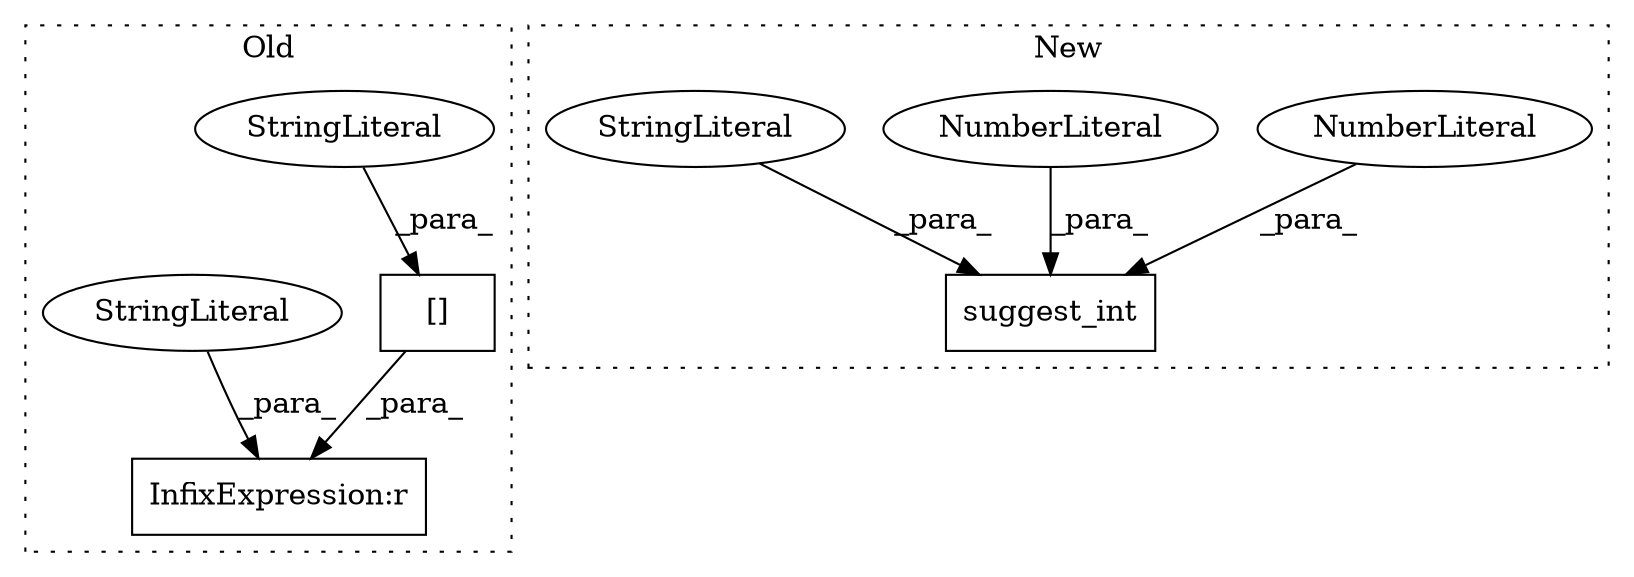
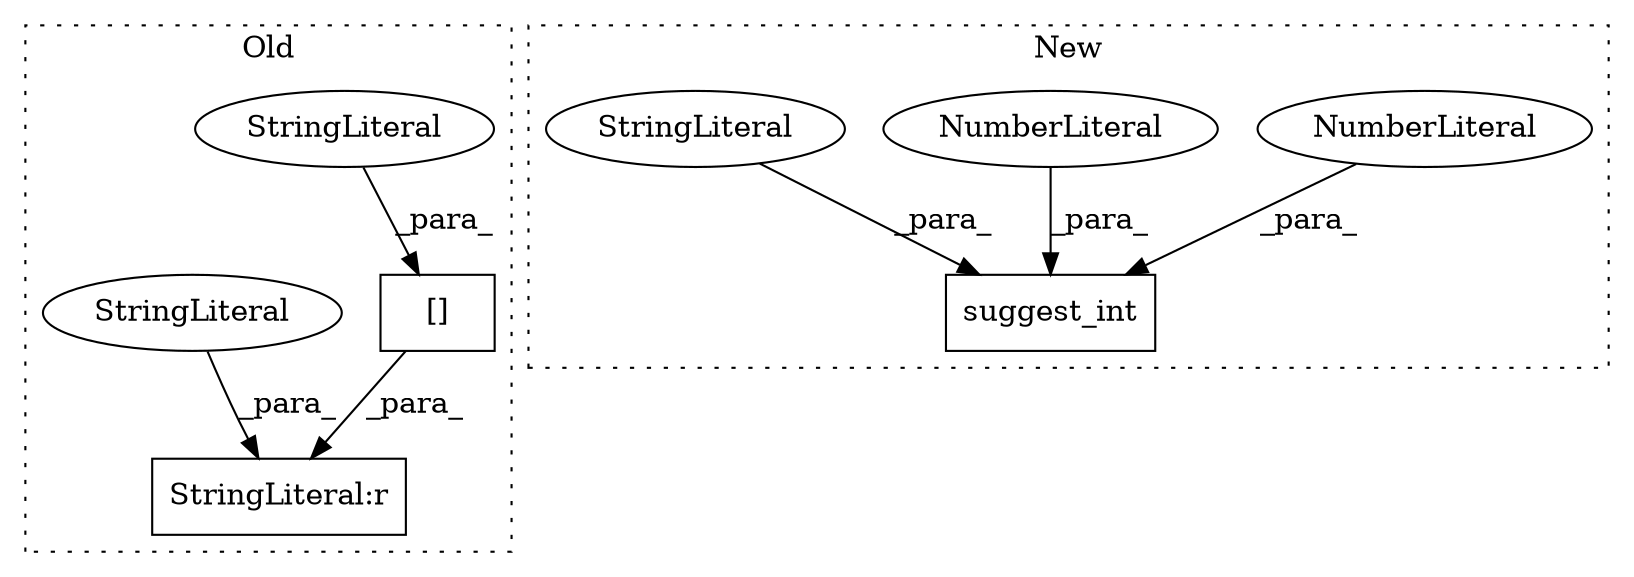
node "InfixExpression:r": label "InfixExpression:r" -> "StringLiteral:r"
